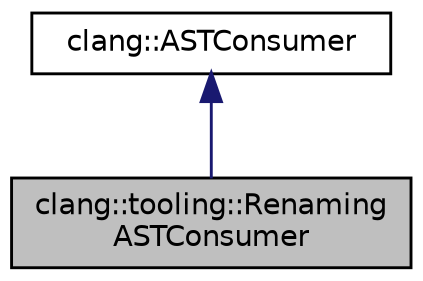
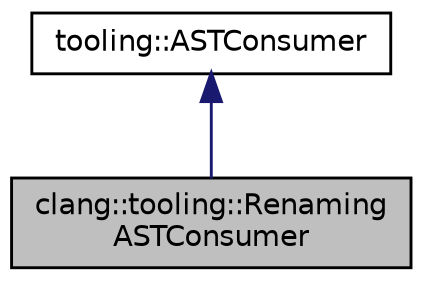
node "clang::ASTConsumer": label "clang::ASTConsumer" -> "tooling::ASTConsumer"
